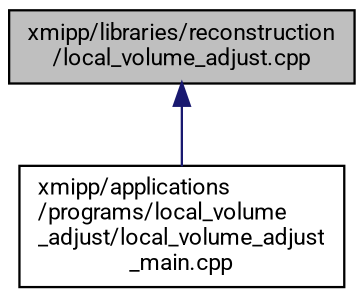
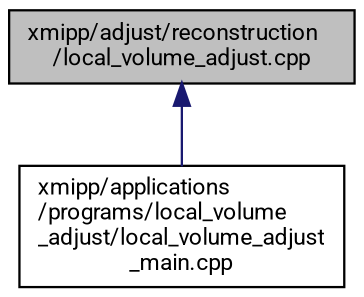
node "xmipp/libraries/reconstruction /local_volume_adjust.cpp": label "xmipp/libraries/reconstruction /local_volume_adjust.cpp" -> "xmipp/adjust/reconstruction /local_volume_adjust.cpp"
